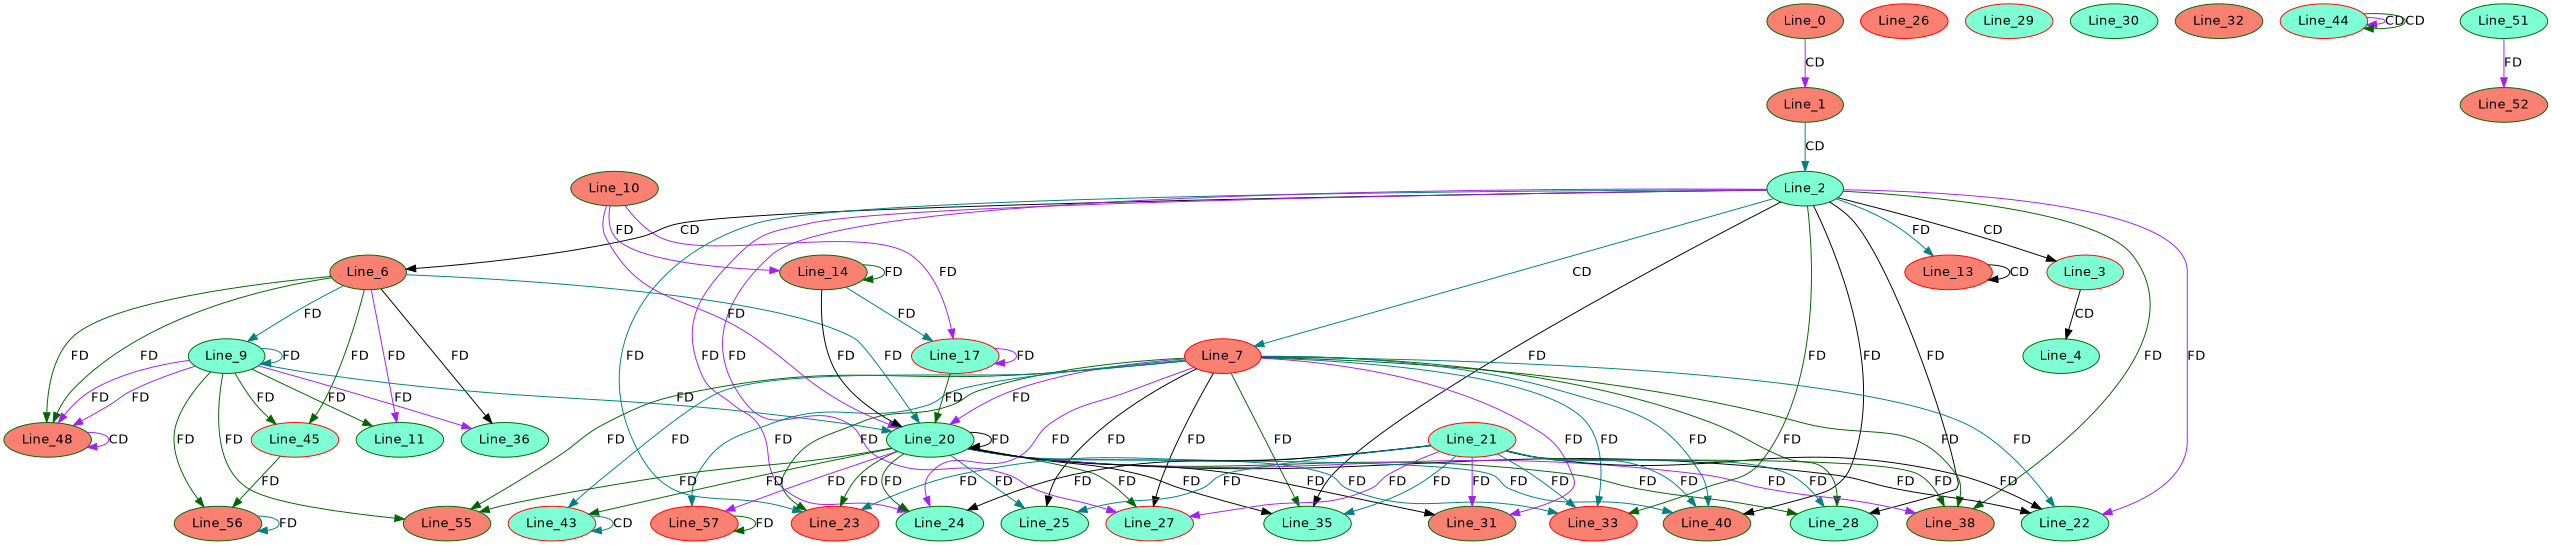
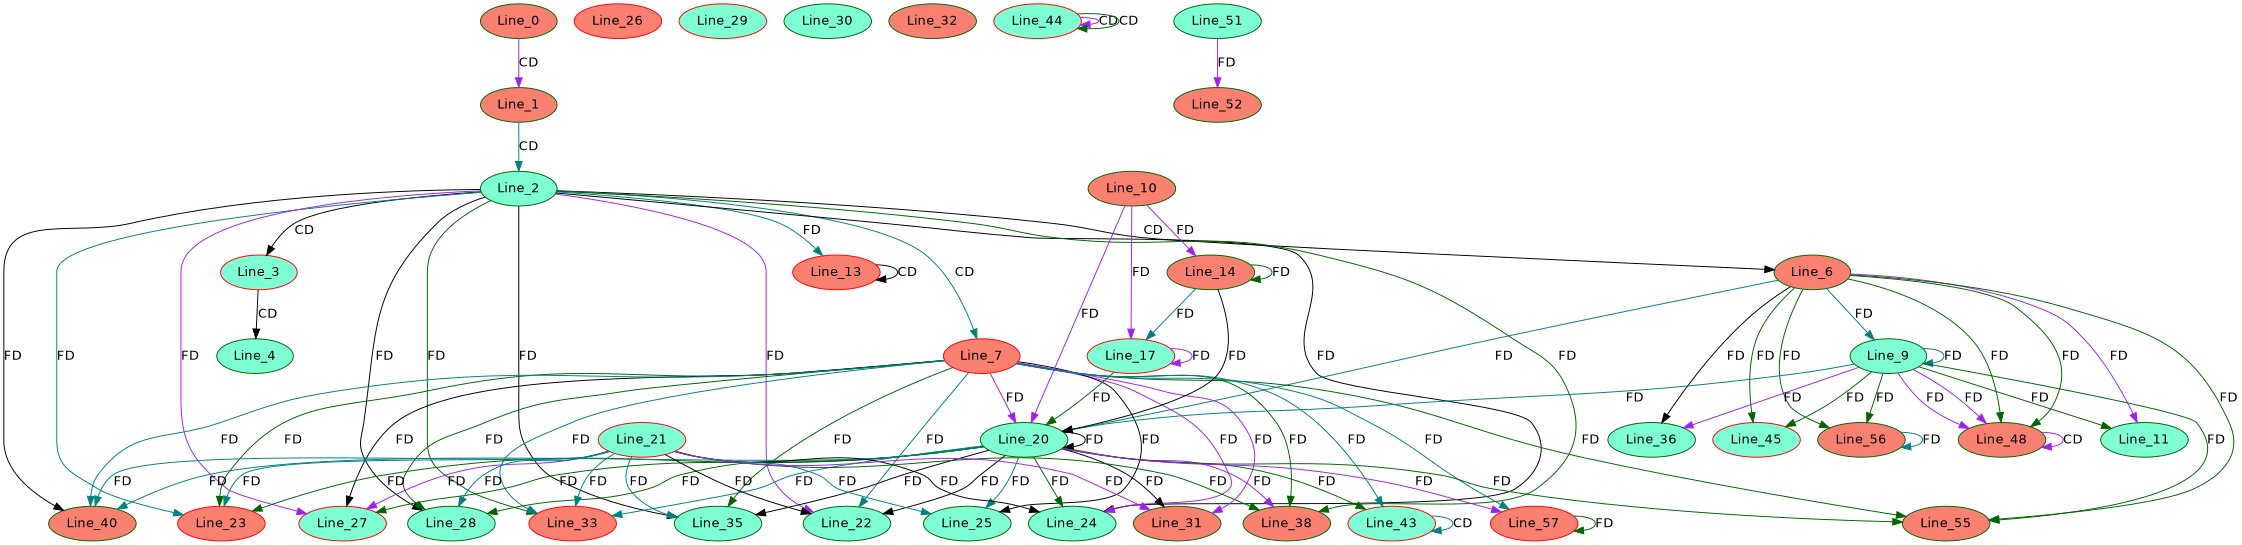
edge "Line_2" -> "Line_24": color purple -> black
edge "Line_6" -> "Line_55": added, label "FD"
edge "Line_45" -> "Line_56": now "Line_6" -> "Line_56"
